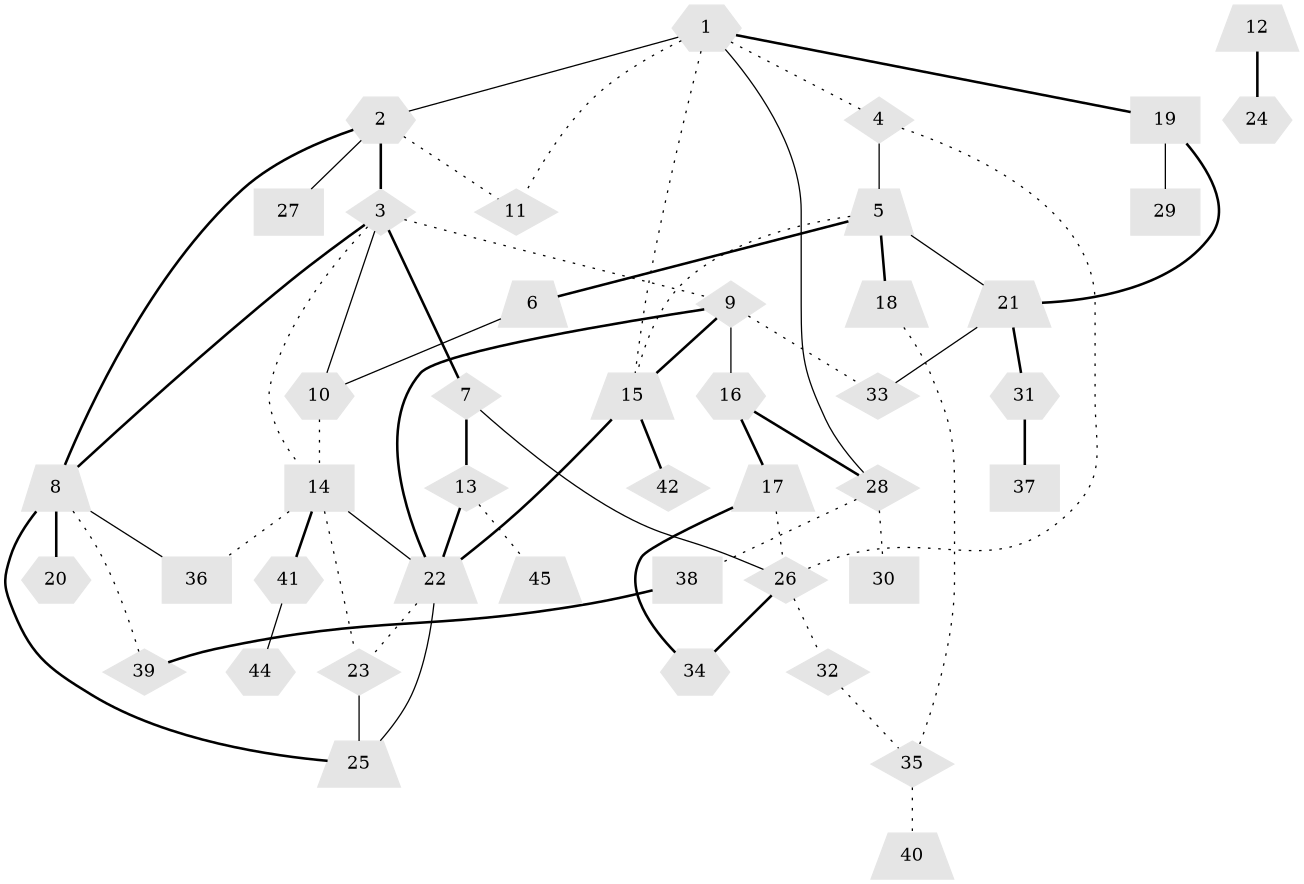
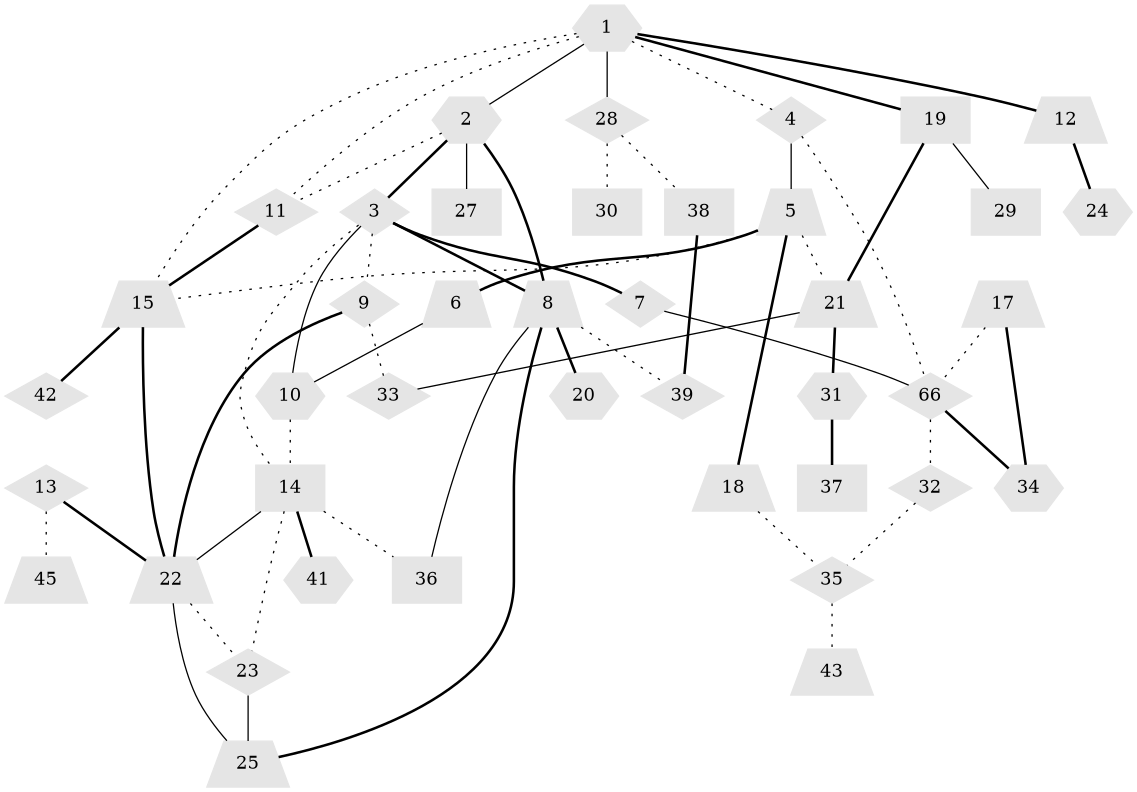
edge "1" -- "12": added
edge "5" -- "21": style solid -> dotted
edge "9" -- "15": now "11" -- "15"
node "16": removed
edge "7" -- "13": removed
node "26": label "26" -> "66"
node "44": removed
node "40": label "40" -> "43"
